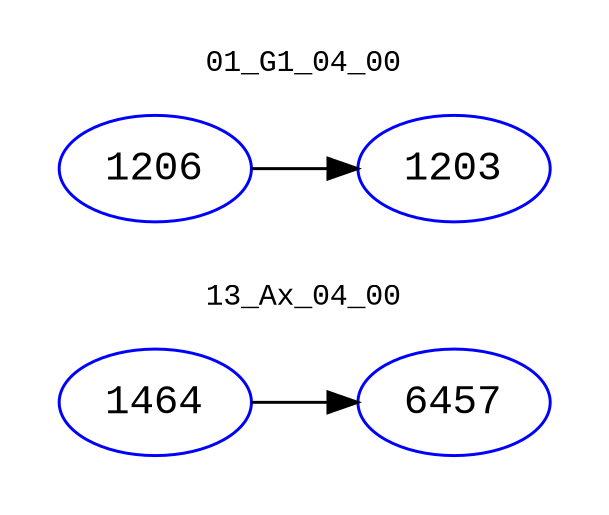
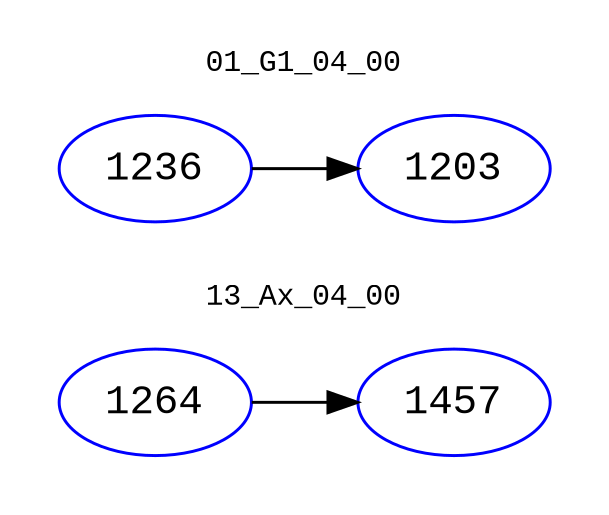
node "1206": label "1206" -> "1236"
node "1464": label "1464" -> "1264"
node "6457": label "6457" -> "1457"
